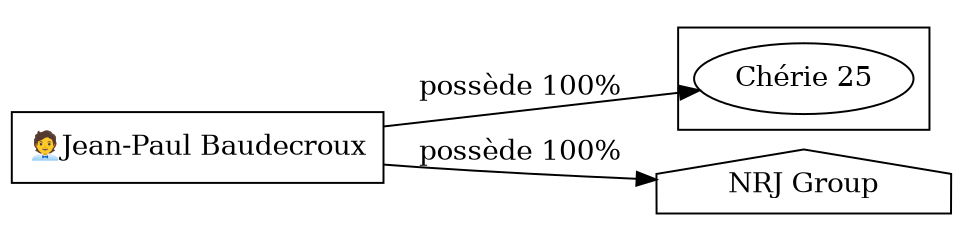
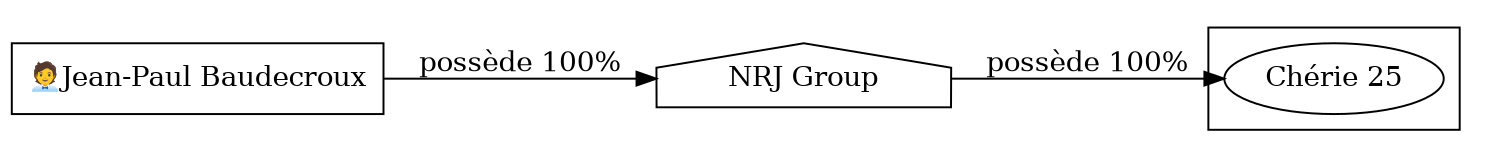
edge "🧑‍💼Jean-Paul Baudecroux" -> "Chérie 25": now "NRJ Group" -> "Chérie 25"
